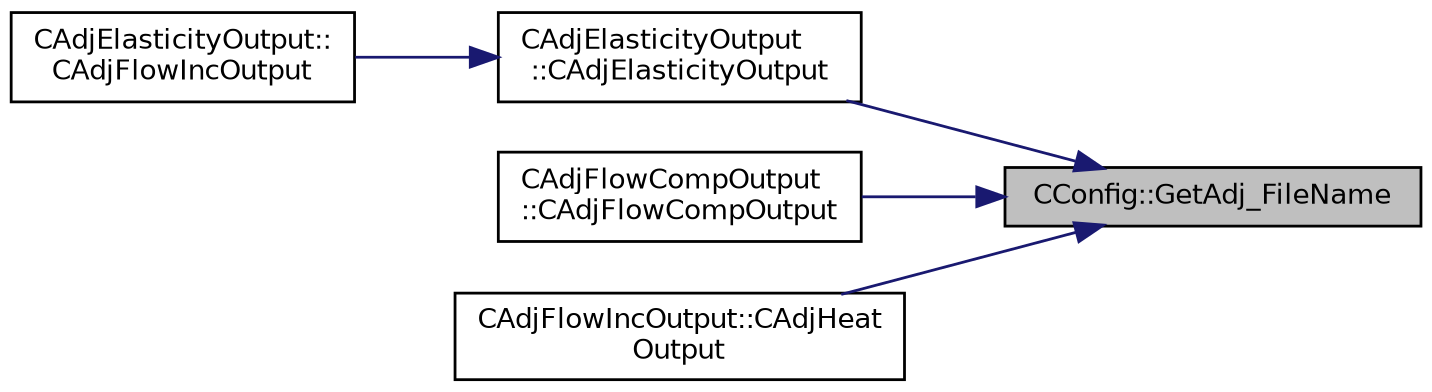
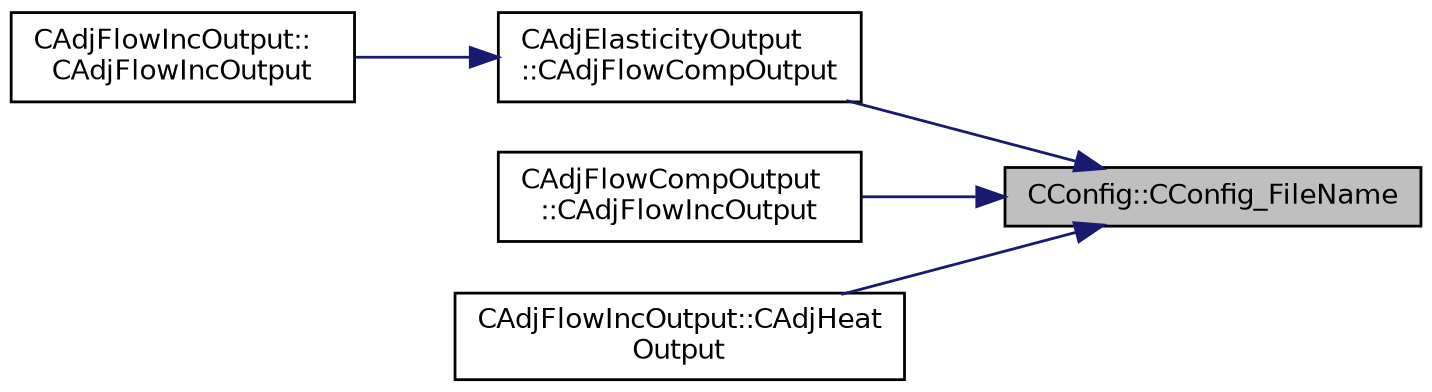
node "CAdjElasticityOutput:: CAdjFlowIncOutput": label "CAdjElasticityOutput:: CAdjFlowIncOutput" -> "CAdjFlowIncOutput:: CAdjFlowIncOutput"
node "CAdjElasticityOutput ::CAdjElasticityOutput": label "CAdjElasticityOutput ::CAdjElasticityOutput" -> "CAdjElasticityOutput ::CAdjFlowCompOutput"
node "CAdjFlowCompOutput ::CAdjFlowCompOutput": label "CAdjFlowCompOutput ::CAdjFlowCompOutput" -> "CAdjFlowCompOutput ::CAdjFlowIncOutput"
node "CConfig::GetAdj_FileName": label "CConfig::GetAdj_FileName" -> "CConfig::CConfig_FileName"
